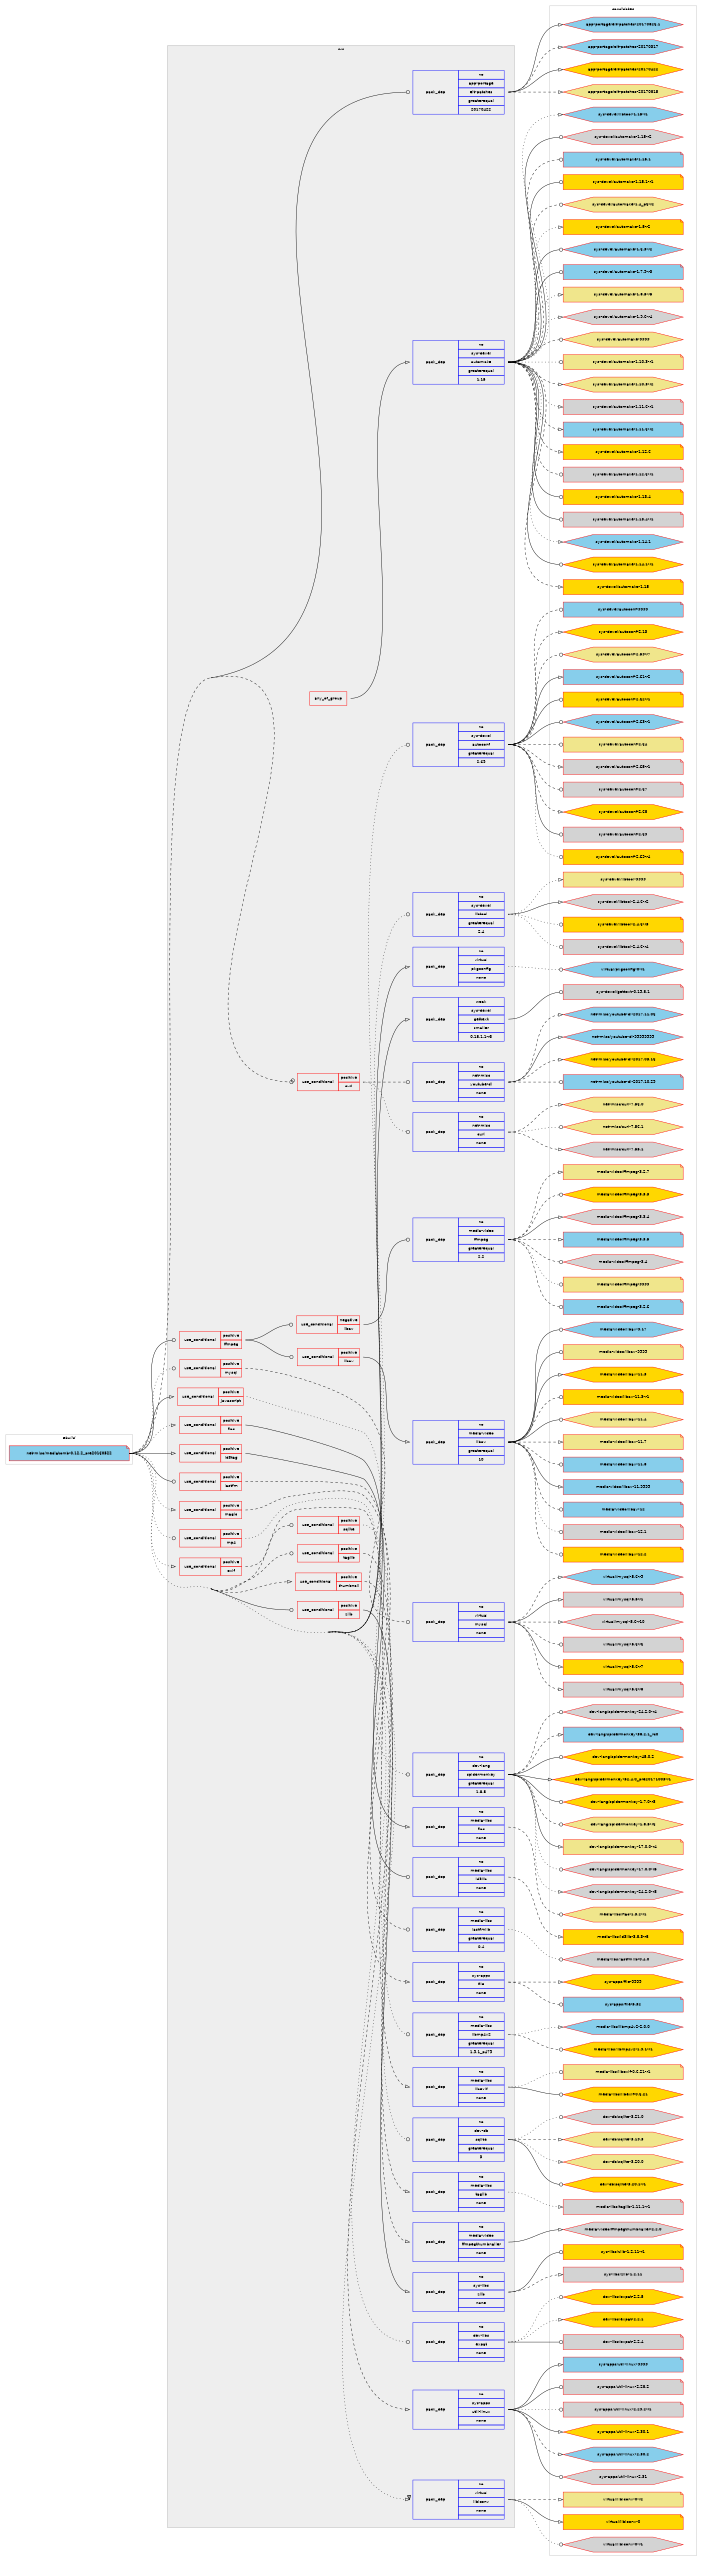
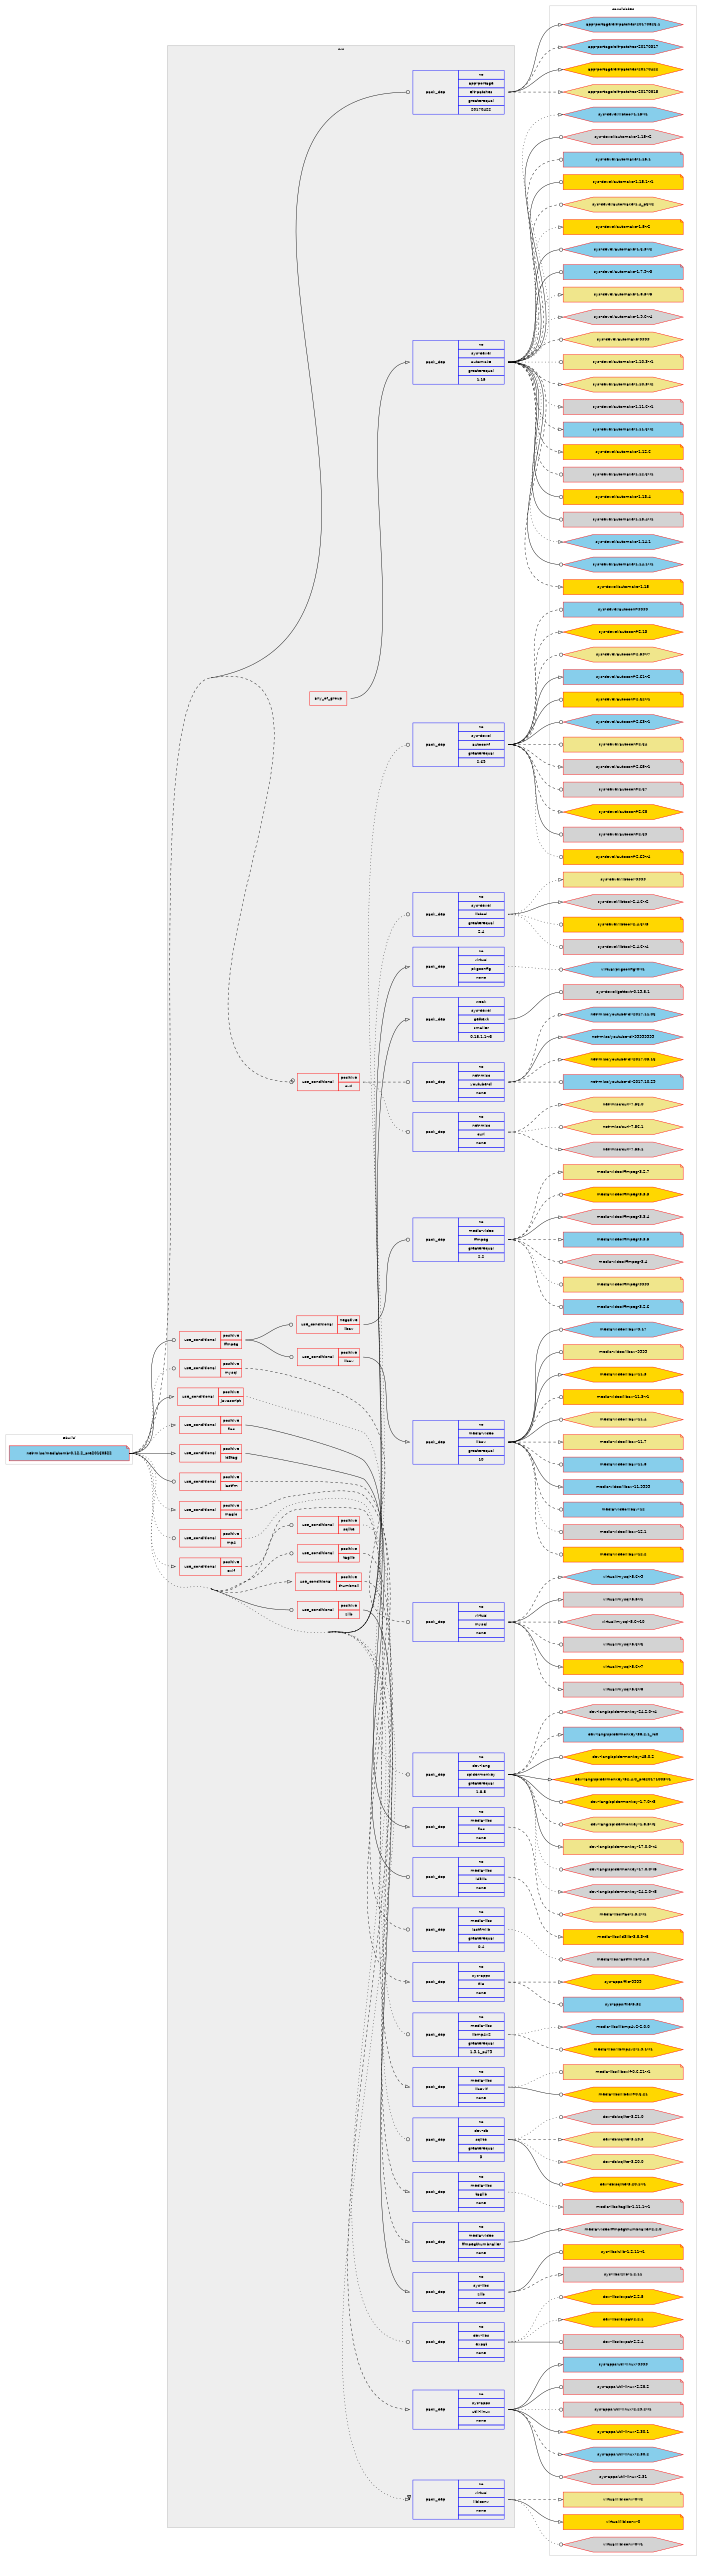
node "sys-devel/automake-1.14.1-r1": fillcolor gold -> skyblue
